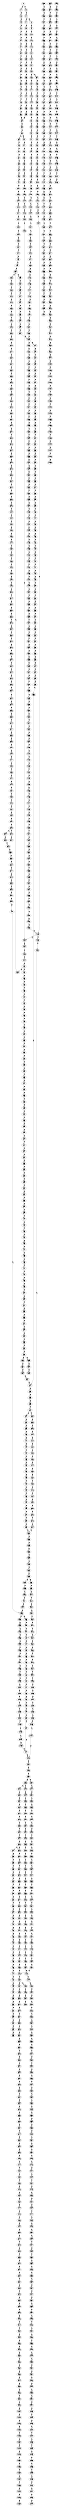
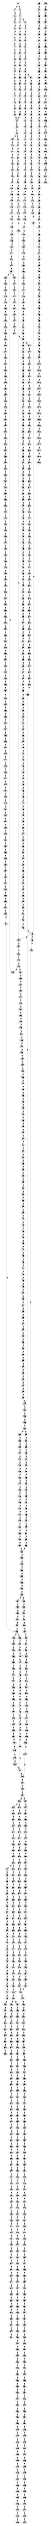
edge "S805" -> "S829": now "S821" -> "S829"
edge "S581" -> "S613": now "S605" -> "S613"
edge "S512" -> "S520": added, label "G"
